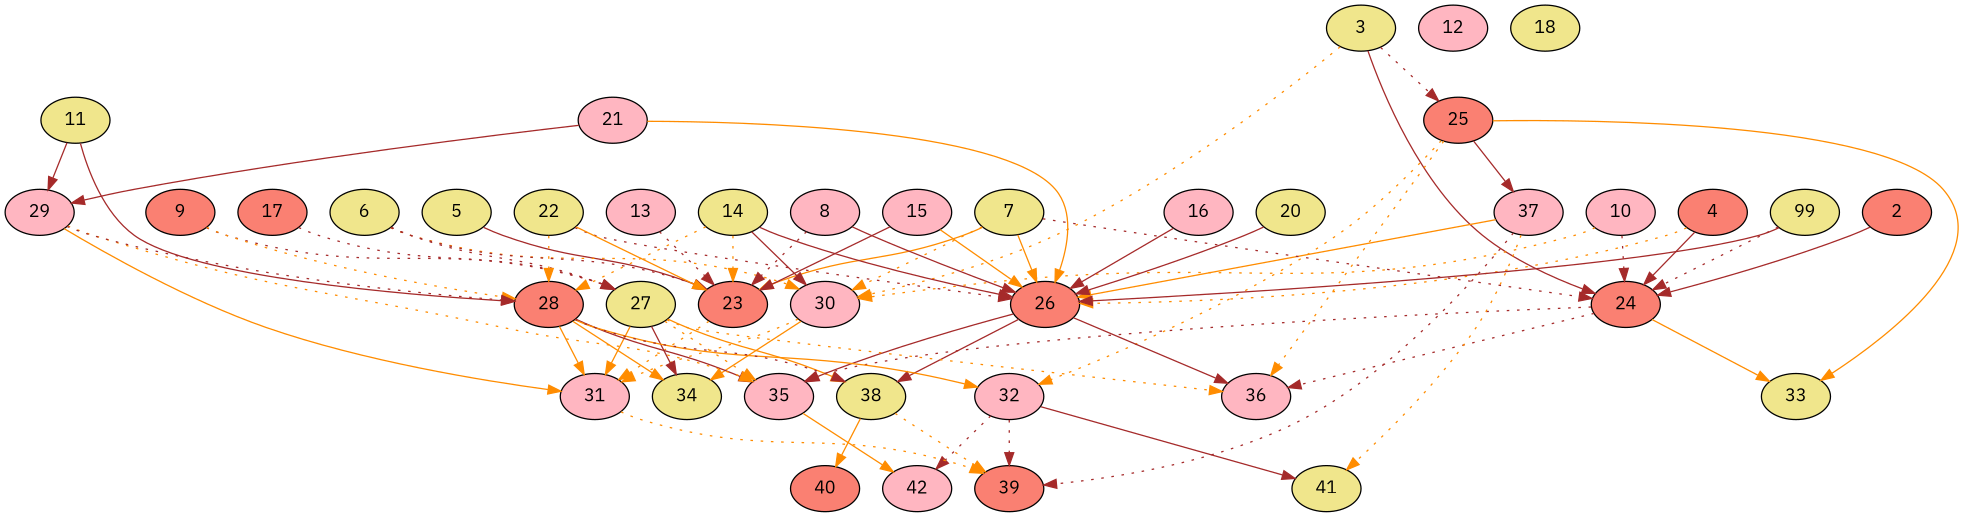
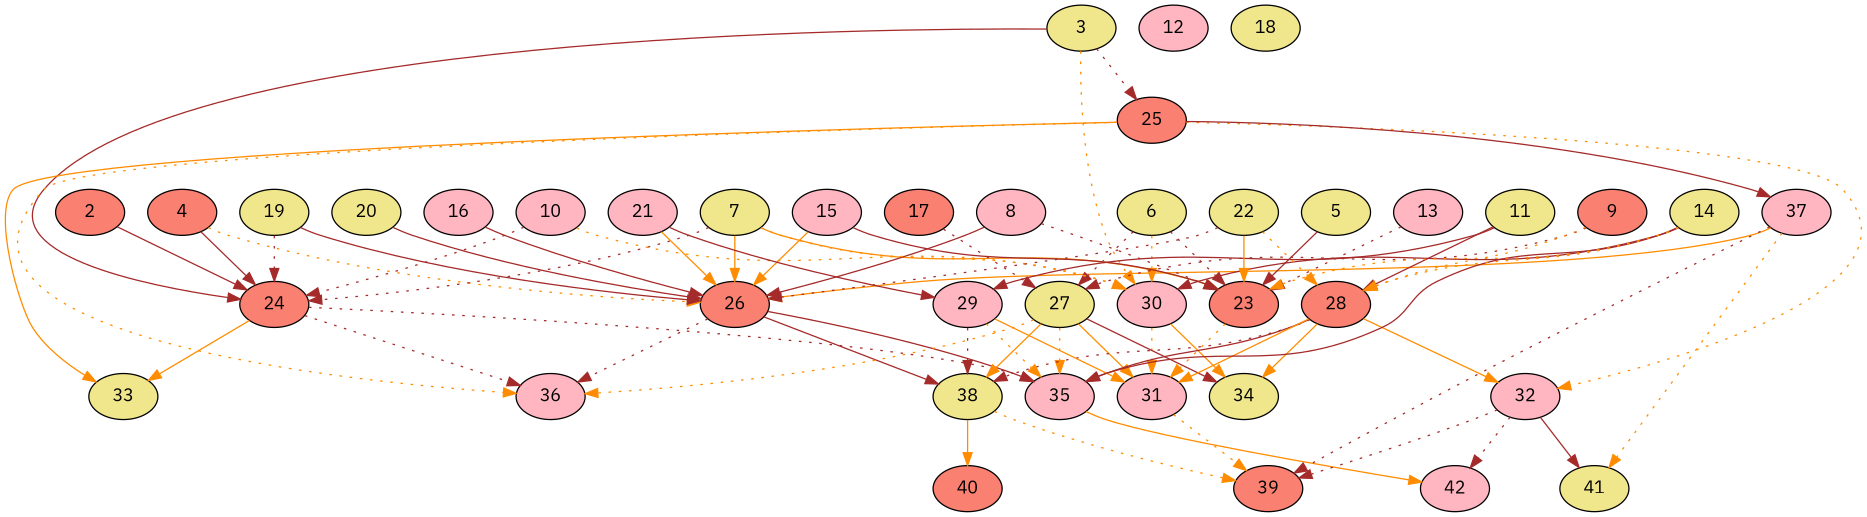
node "99": label "99" -> "19"
edge "14" -> "26": now "14" -> "35"
edge "29" -> "28": now "29" -> "38"
edge "26" -> "36": style solid -> dotted
